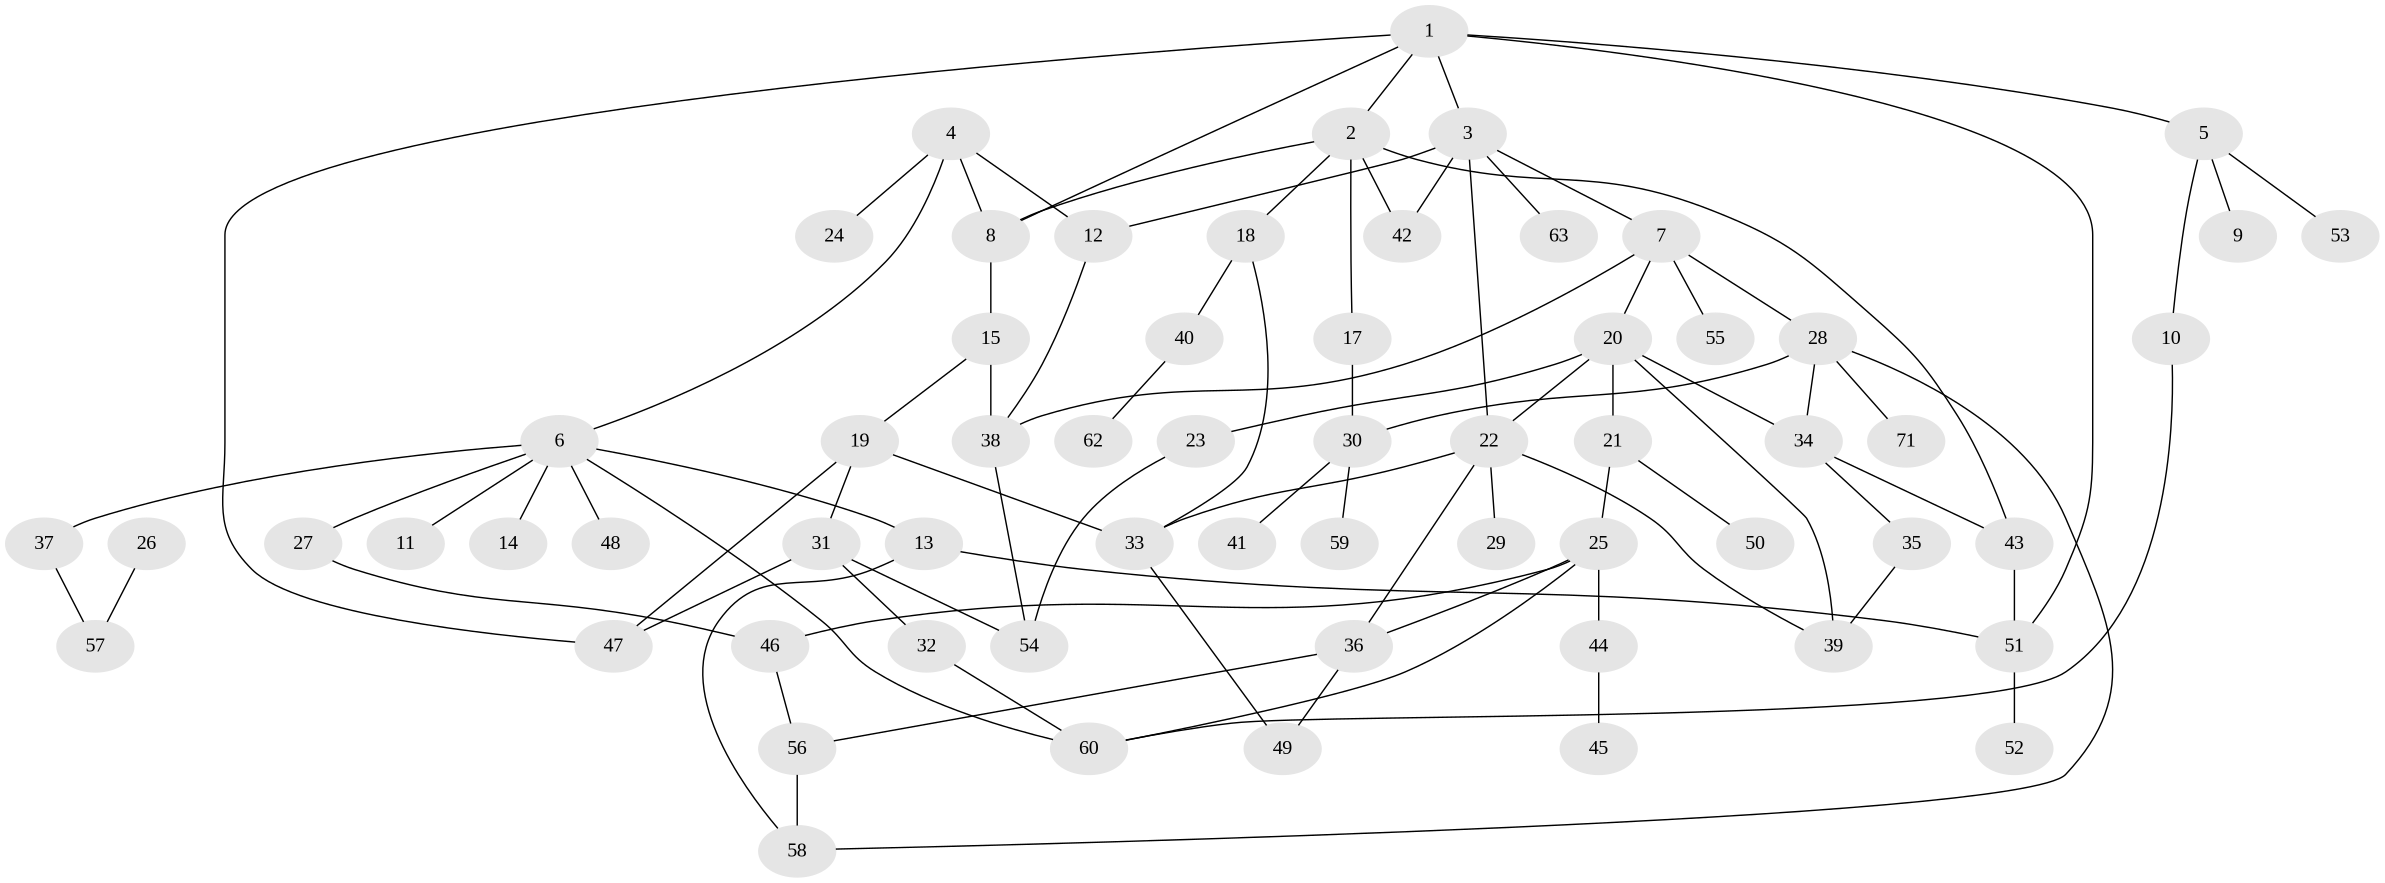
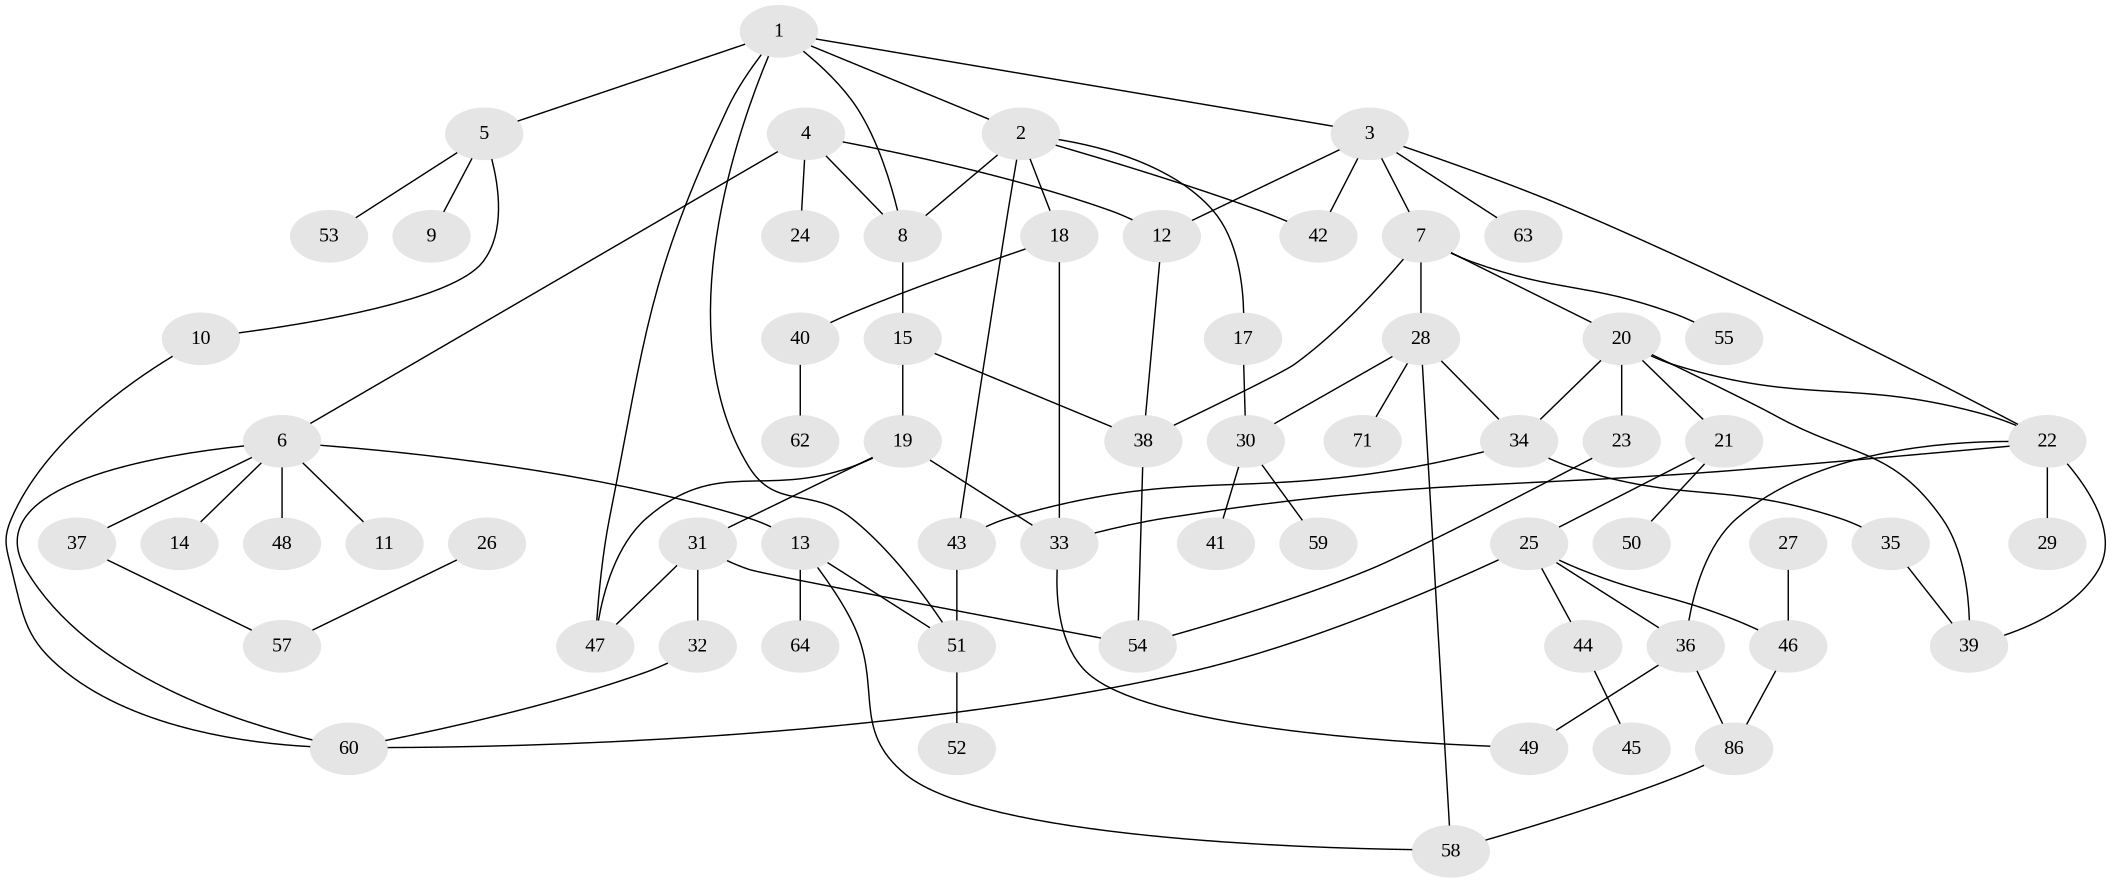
edge "6" -- "27": removed
node "64": added
node "56": label "56" -> "86"
